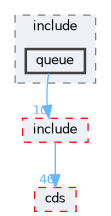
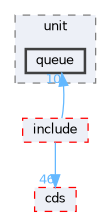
cluster "include": label "include" -> "unit"
edge "queue" -> "include": reversed
